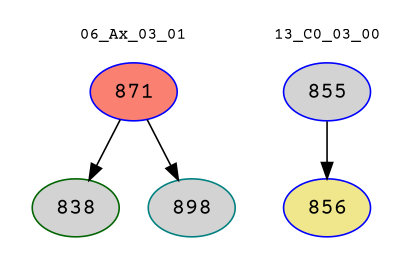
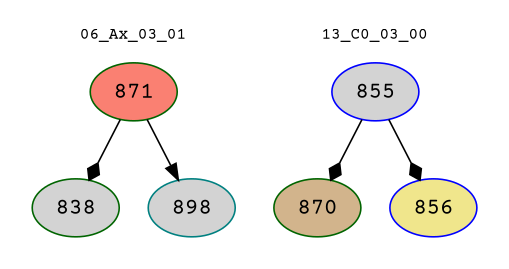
node "871": color blue -> darkgreen
edge "855" -> "856": arrowhead normal -> diamond
edge "871" -> "838": arrowhead normal -> diamond
node "870": added
